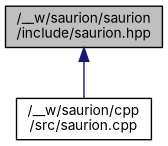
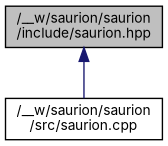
node "/__w/saurion/cpp /src/saurion.cpp": label "/__w/saurion/cpp /src/saurion.cpp" -> "/__w/saurion/saurion /src/saurion.cpp"
